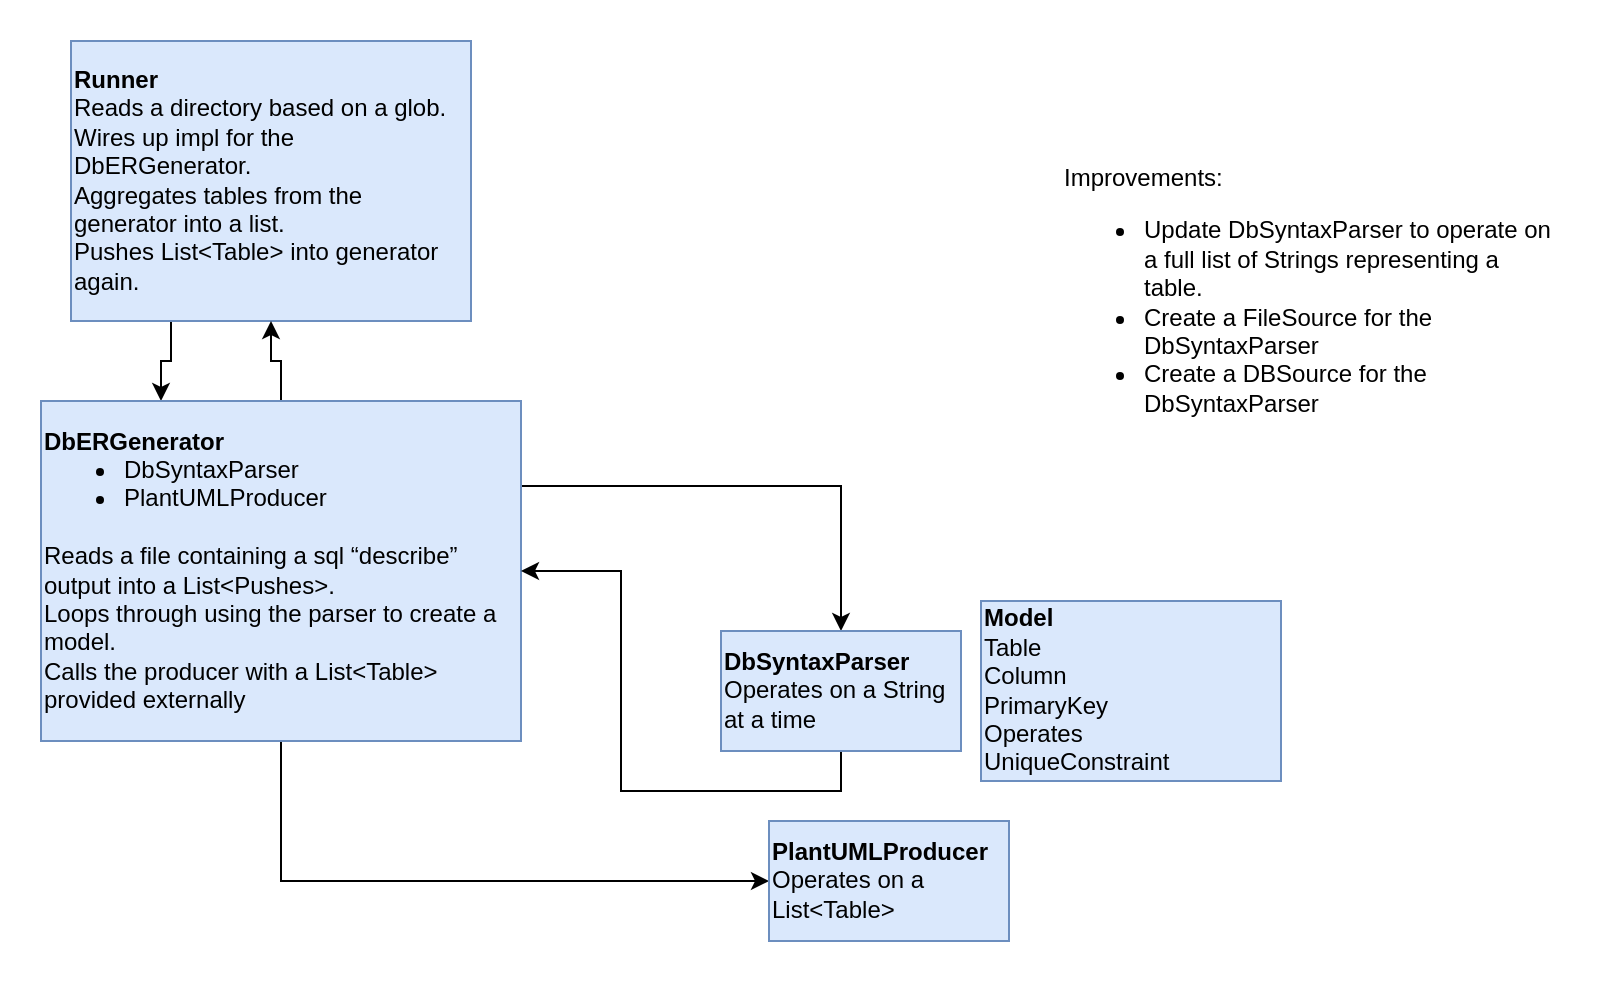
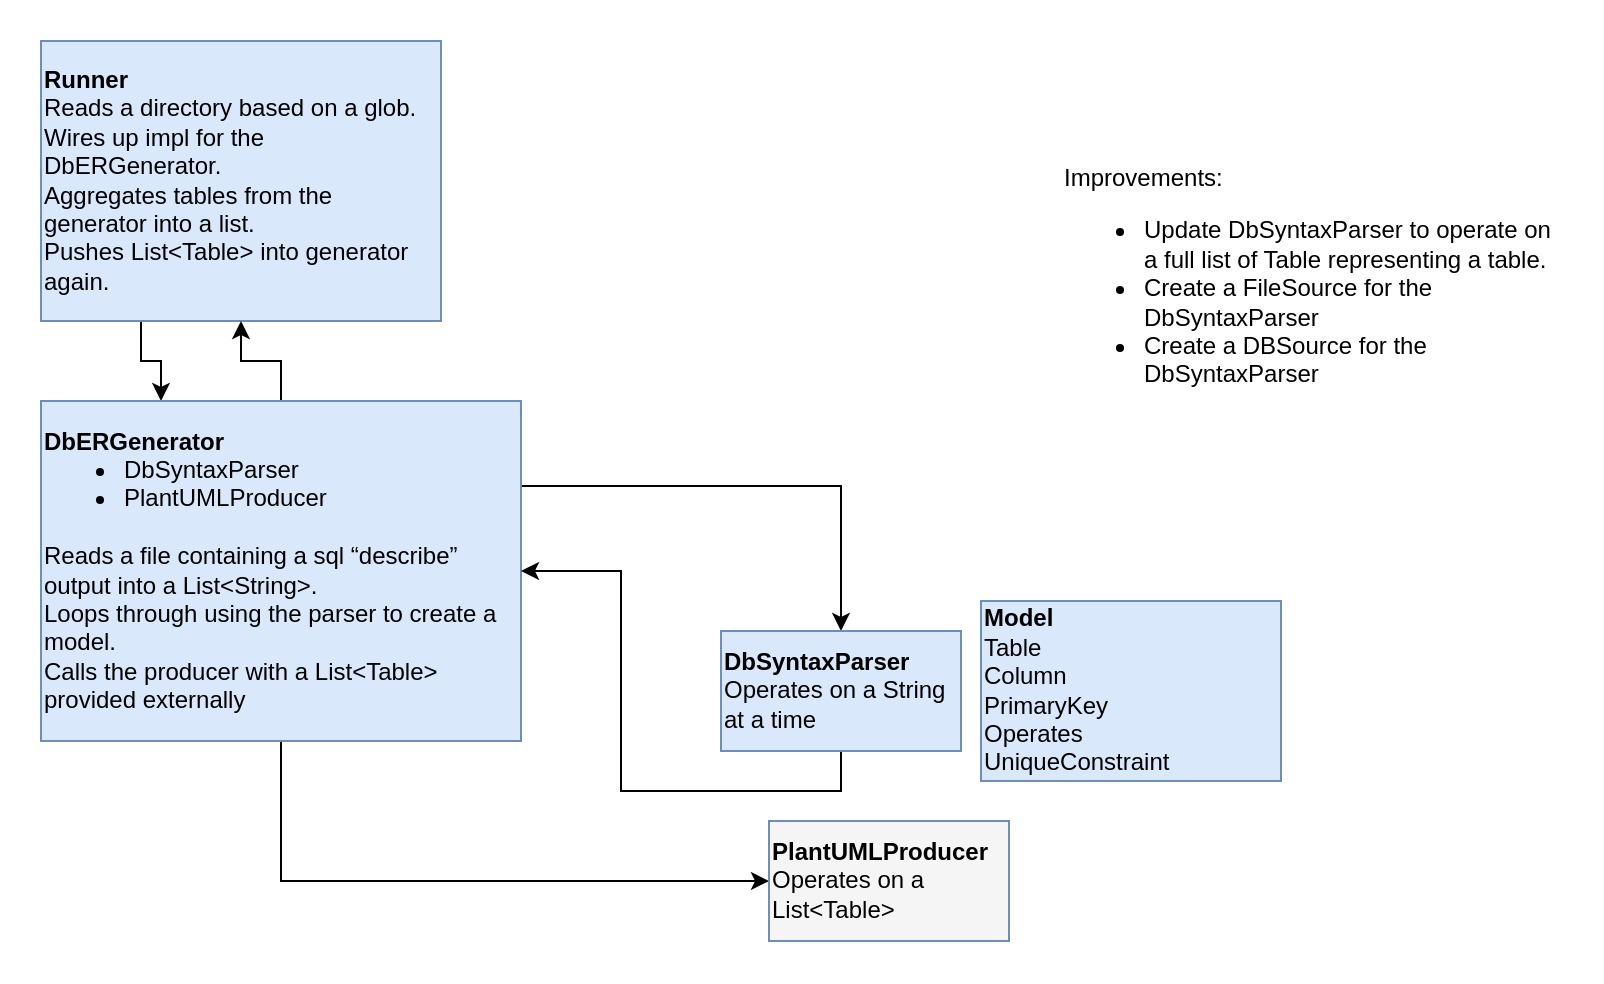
node "Runner Reads a directory based on a glob. Wires up impl for the DbERGenerator. Aggregates tables from the generator into a list. Pushes List<Table> into generator again.": moved (271, 181) -> (241, 181)
node "Improvements: Update DbSyntaxParser to operate on a full list of Strings representing a table. Create a FileSource for the DbSyntaxParser Create a DBSource for the DbSyntaxParser": label "Improvements: Update DbSyntaxParser to operate on a full list of Strings representing a table. Create a FileSource for the DbSyntaxParser Create a DBSource for the DbSyntaxParser" -> "Improvements: Update DbSyntaxParser to operate on a full list of Table representing a table. Create a FileSource for the DbSyntaxParser Create a DBSource for the DbSyntaxParser"
node "DbERGenerator DbSyntaxParser PlantUMLProducer Reads a file containing a sql “describe” output into a List<Pushes>. Loops through using the parser to create a model. Calls the producer with a List<Table> provided externally": label "DbERGenerator DbSyntaxParser PlantUMLProducer Reads a file containing a sql “describe” output into a List<Pushes>. Loops through using the parser to create a model. Calls the producer with a List<Table> provided externally" -> "DbERGenerator DbSyntaxParser PlantUMLProducer Reads a file containing a sql “describe” output into a List<String>. Loops through using the parser to create a model. Calls the producer with a List<Table> provided externally"
node "PlantUMLProducer Operates on a List<Table>": fillcolor #dae8fc -> #f5f5f5
